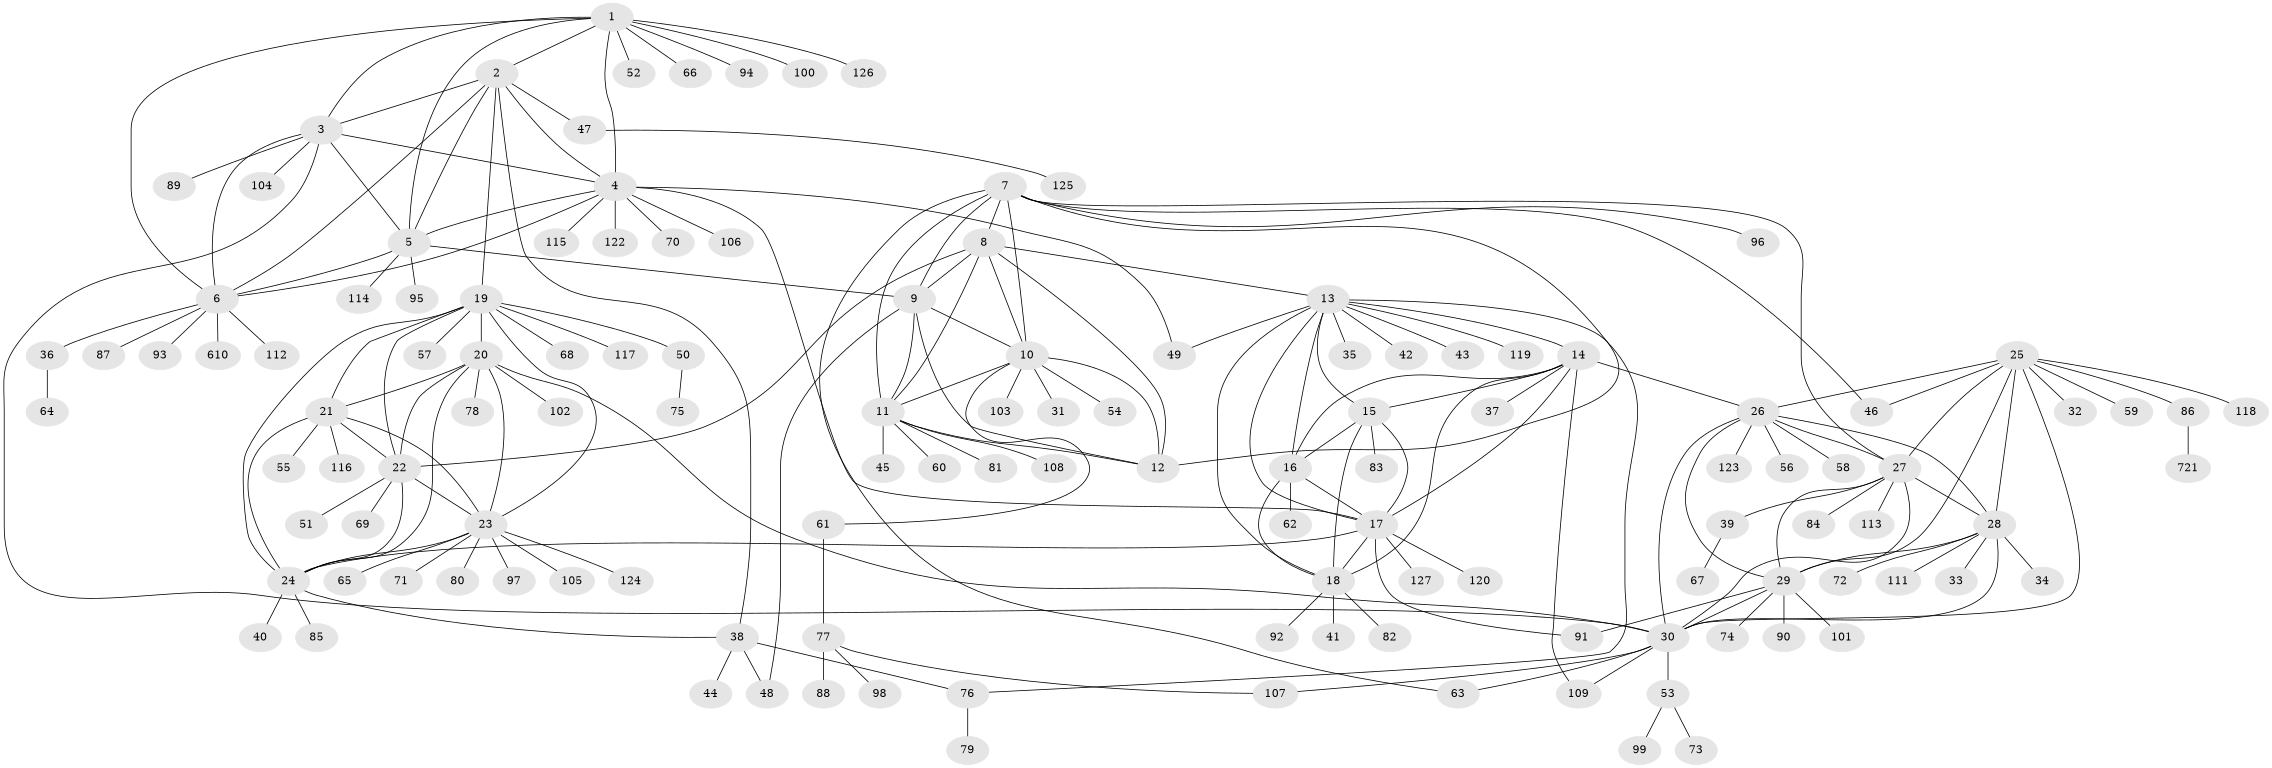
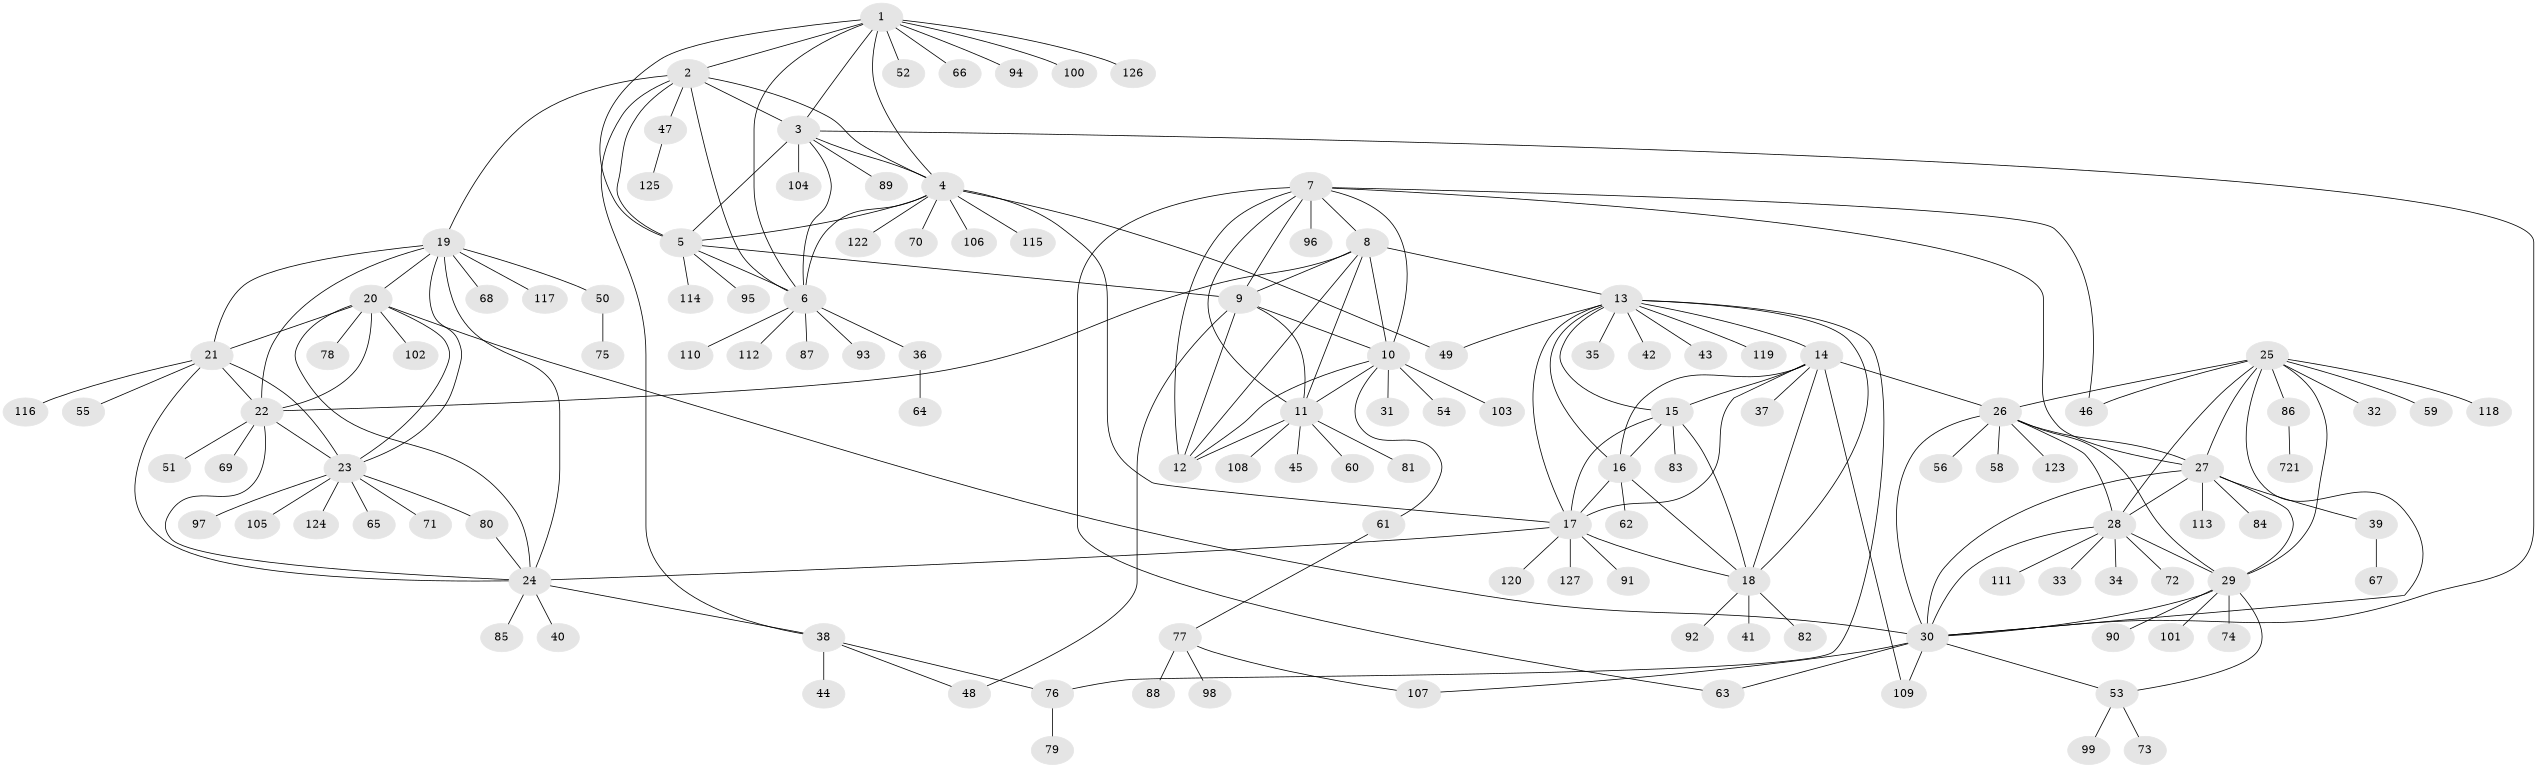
node "610": label "610" -> "110"
node "57": removed
edge "23" -- "24": now "80" -- "24"
edge "29" -- "91": now "29" -- "53"
